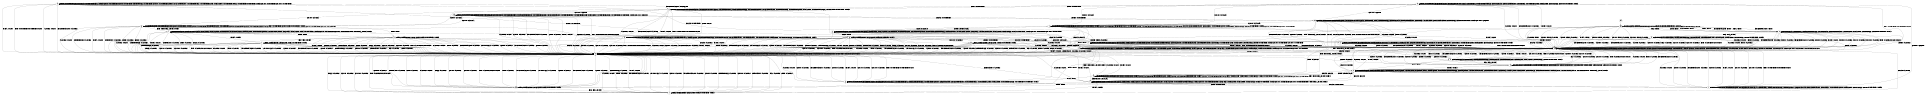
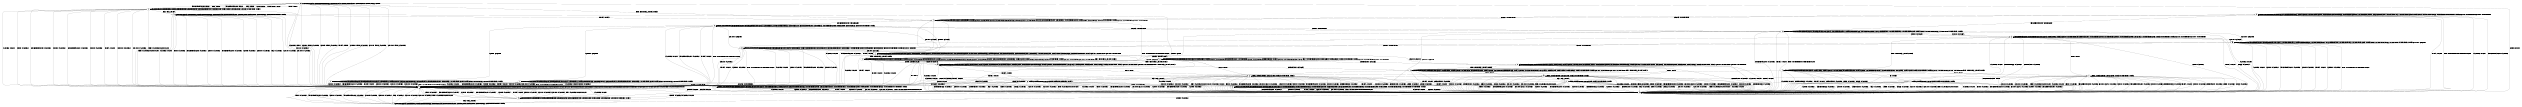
edge "c" -> "e": label "CH_PTY / UNIMPLEMENTED" -> "CH_CLOSE / UNIMPLEMENTED"
edge "ff" -> "m": label "CH_CLOSE / UNIMPLEMENTED" -> "CH_NONE / UNIMPLEMENTED"
node "dd": removed
edge "i" -> "e": added, label "SERVICE_REQUEST_AUTH / SERVICE_ACCEPT"
edge "c" -> "b": label "IGNORE / NO_CONN" -> "UA_NONE / UA_FAILURE"
edge "ff" -> "p": reversed
edge "y" -> "j": removed, label "CH_CLOSE / CH_CLOSE"
edge "e" -> "s": added, label "UA_NONE / UA_FAILURE"
edge "v" -> "l": label "NEWKEYS / NO_RESP" -> "KEX / NO_RESP"
edge "w" -> "v": label "KEX30 / KEX31+NEWKEYS" -> "SERVICE_REQUEST_CONN / KEXINIT"
edge "g" -> "cc": label "UA_PW_NOK / DISCONNECT" -> "KEX30 / KEX31+NEWKEYS"
edge "y" -> "n": label "CH_NOK_PTY / CH_SUCCESS" -> "CH_REQUEST_PTY / CH_SUCCESS"
edge "ee" -> "x": label "CH_OPEN / KEXINIT+DISCONNECT" -> "CH_EOF / CH_NONE"
edge "k" -> "i": label "NEWKEYS / NO_AUTH" -> "NEWKEYS / NO_RESP"
edge "j" -> "d": label "KEXINIT / KEXINIT" -> "KEX / KEXINIT"
edge "g" -> "a": label "CH_CLOSE / DISCONNECT" -> "UA_NONE / NO_CONN"
edge "v" -> "a": label "CH_CLOSE / DISCONNECT" -> "UA_PK_NOK / KEXINIT+DISCONNECT"
edge "k" -> "x": label "CH_OPEN / DISCONNECT" -> "CH_OPEN / FAILURE"
edge "a" -> "x": label "CH_OPEN / NO_CONN" -> "UA_PK_NOK / NO_CONN"
edge "x" -> "a": label "CH_CLOSE / NO_CONN" -> "CH_CLOSE / NO_CLOSE"
edge "o" -> "x": removed, label "CH_OPEN / DISCONNECT"
edge "cc" -> "aa": label "CH_EOF / DISCONNECT" -> "NEWKEYS / NO_RESP"
edge "u" -> "d": removed, label "KEXINIT / KEXINIT"
edge "f" -> "u": removed, label "NEWKEYS / NO_RESP"
edge "t" -> "a": now "bb" -> "a"
edge "aa" -> "q": now "aa" -> "g"
edge "t" -> "u": removed, label "CH_CLOSE / CH_CLOSE"
edge "r" -> "q": label "CH_OPEN / UNIMPLEMENTED" -> "CH_EOF / UNIMPLEMENTED"
edge "q" -> "r": removed, label "CH_CLOSE / UNIMPLEMENTED"
edge "z" -> "t": removed, label "NEWKEYS / NO_RESP"
